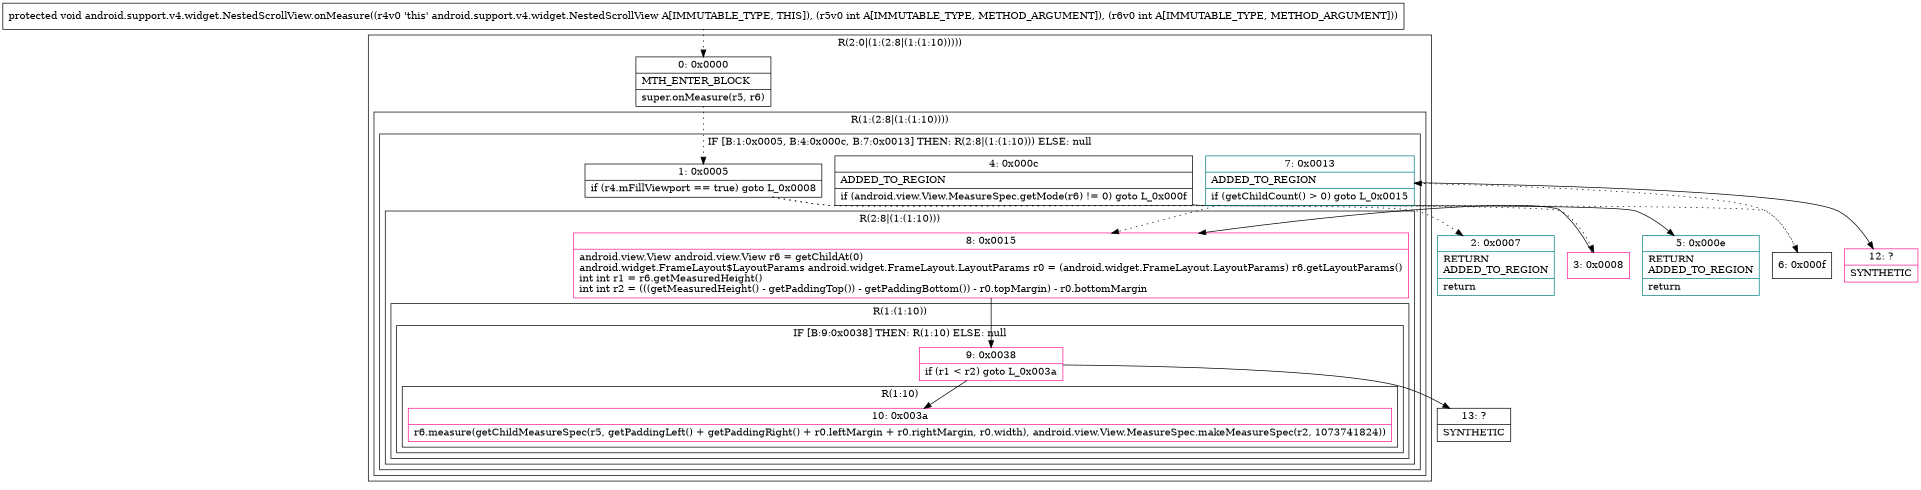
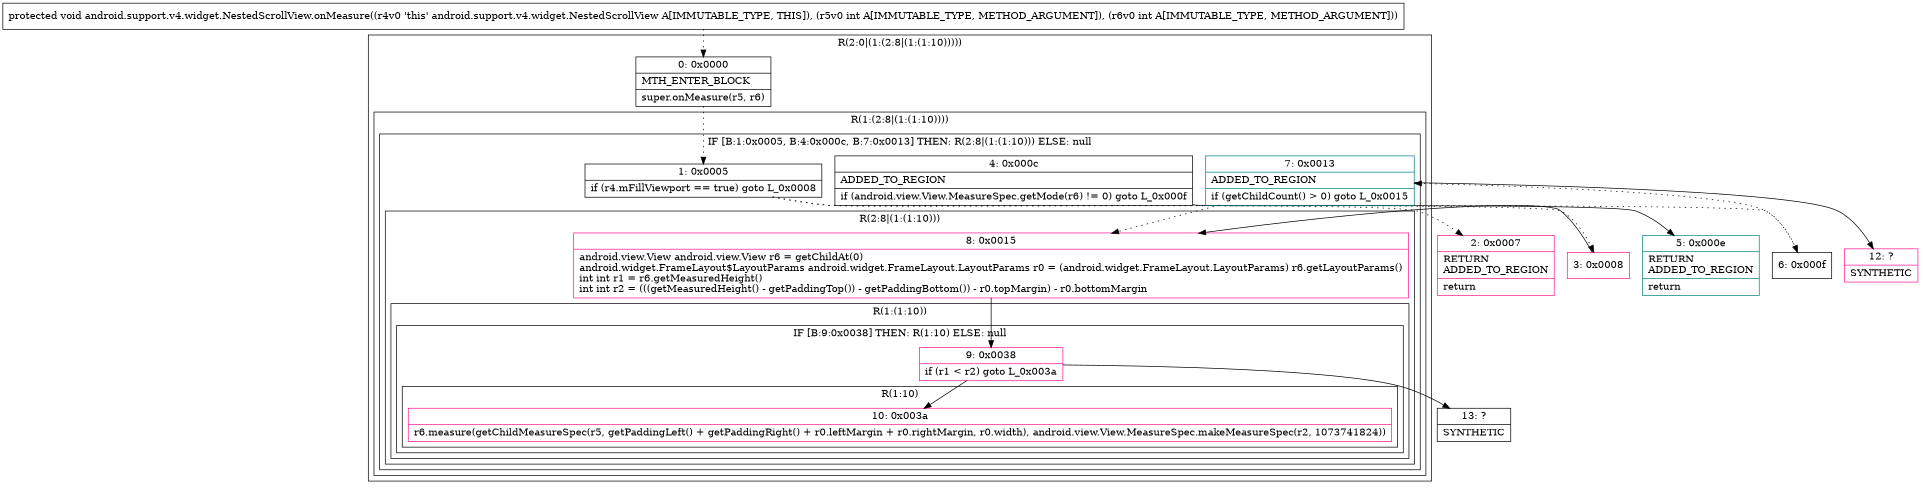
node "2: 0x0007": color teal -> deeppink
